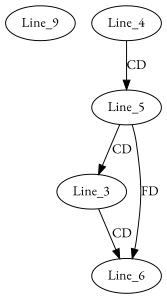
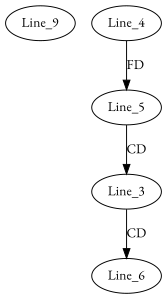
edge "Line_4" -> "Line_5": label "CD" -> "FD"
edge "Line_5" -> "Line_6": removed, label "FD"
